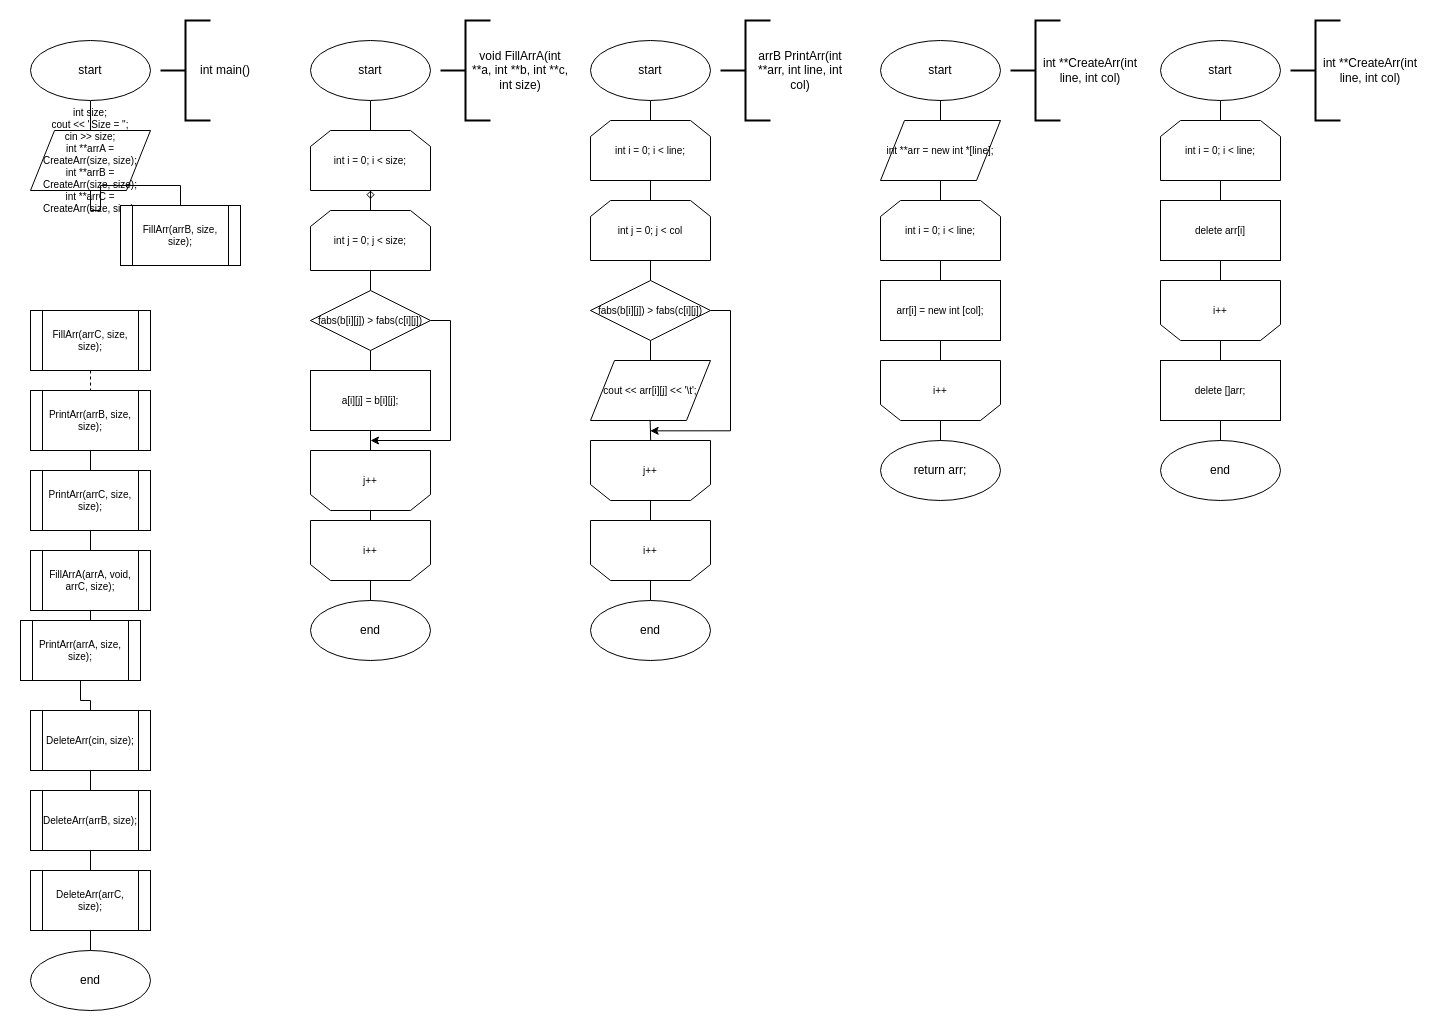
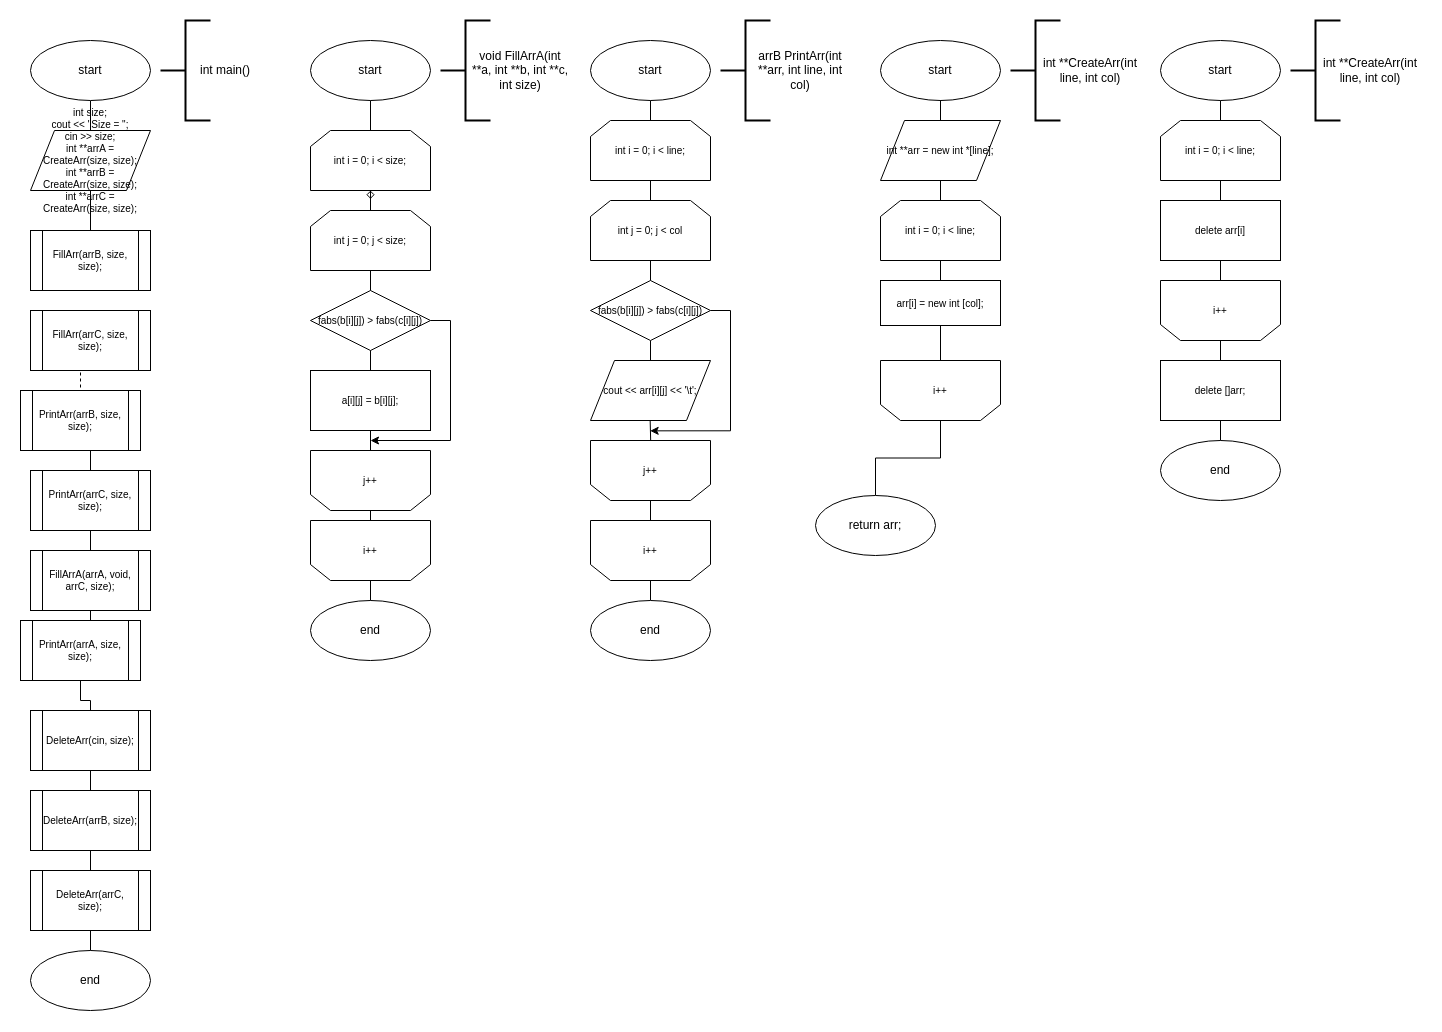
node "FillArr(arrB, size, size);": moved (181, 236) -> (91, 261)
node "arr[i] = new int [col];": size 120x60 -> 120x45
node "PrintArr(arrB, size, size);": moved (91, 421) -> (81, 421)
node "return arr;": moved (941, 471) -> (876, 526)
